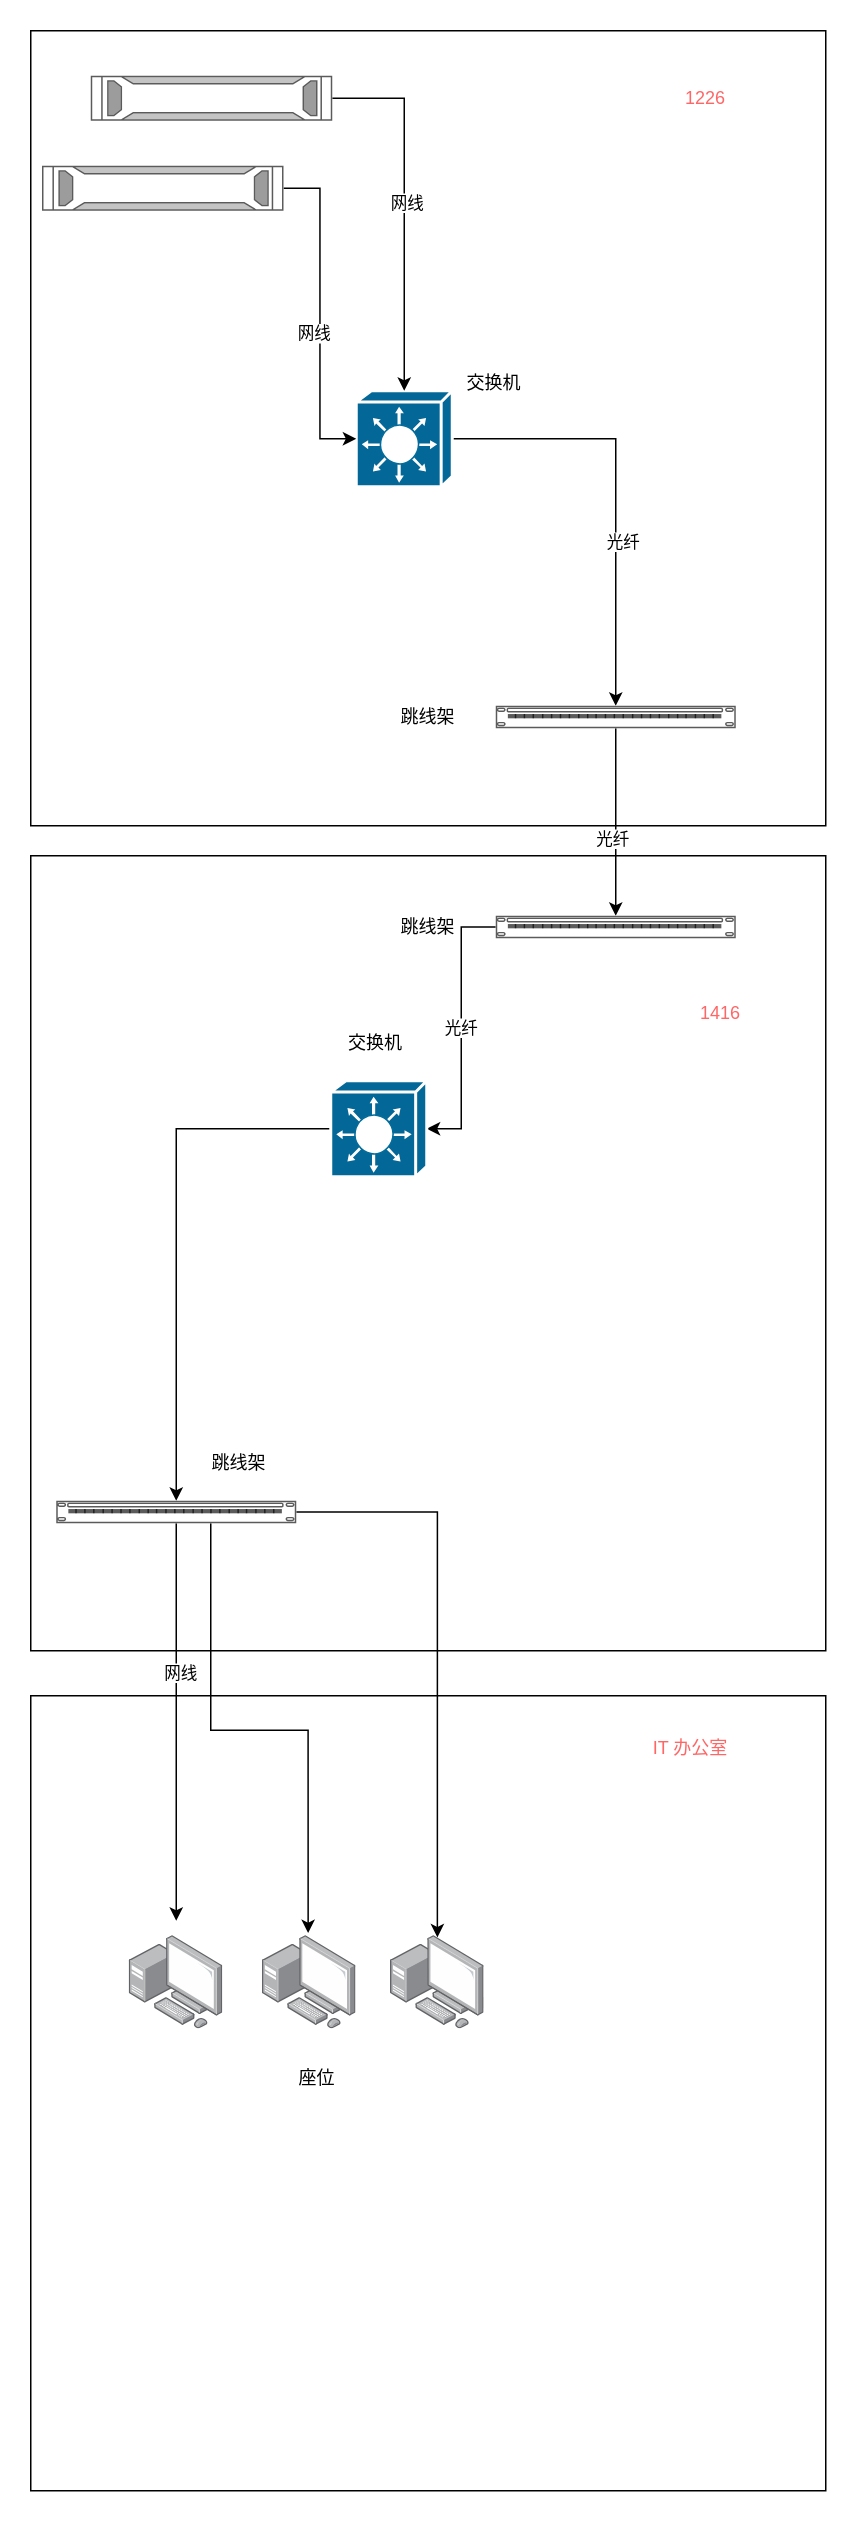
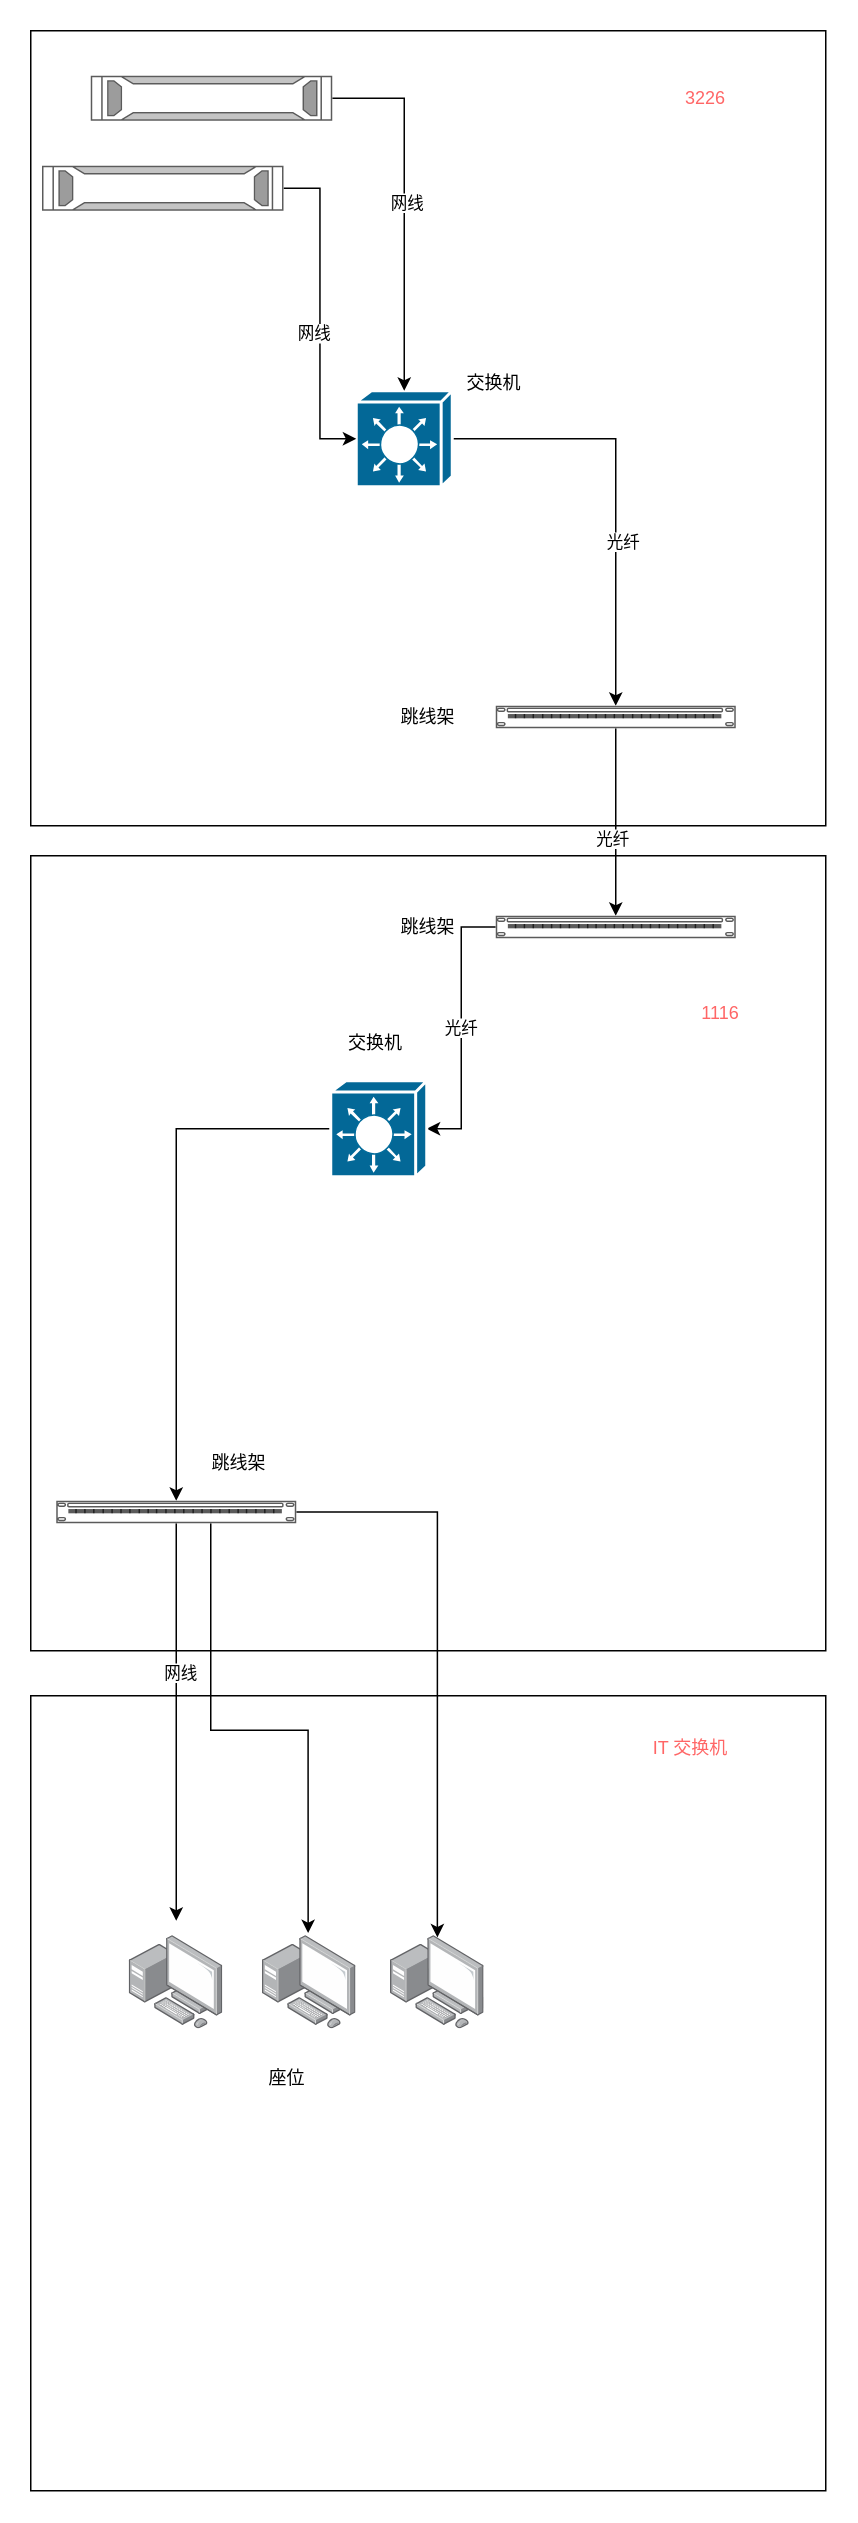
node "1226": label "1226" -> "3226"
node "1416": label "1416" -> "1116"
node "IT 办公室": label "IT 办公室" -> "IT 交换机"
node "座位": moved (317, 2078) -> (287, 2078)
